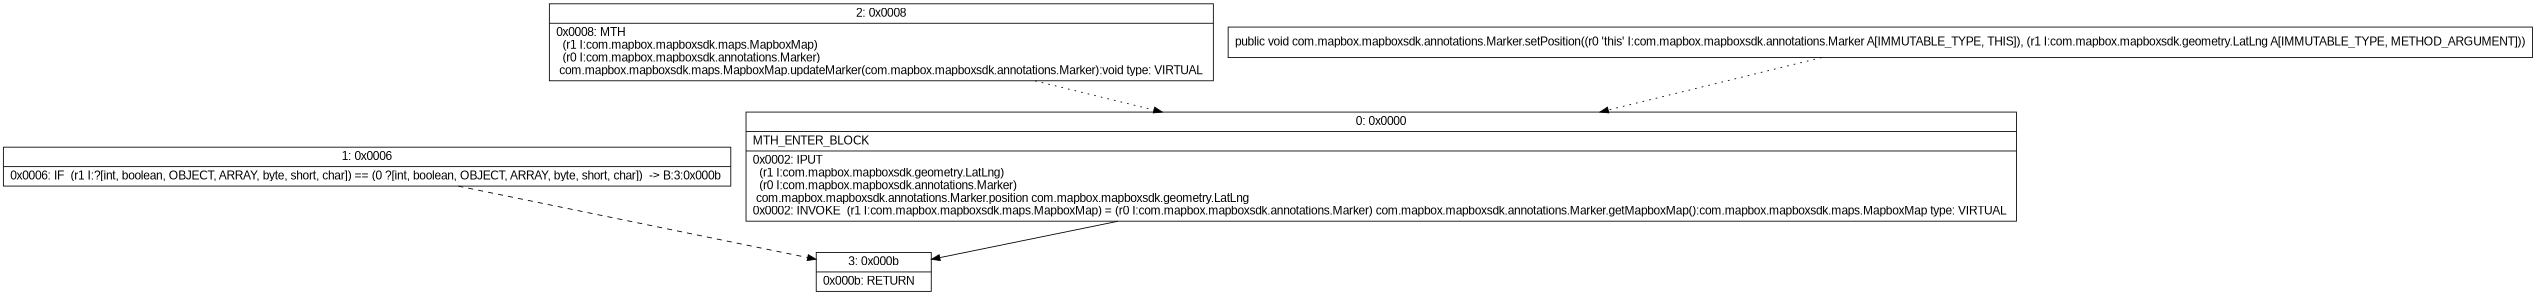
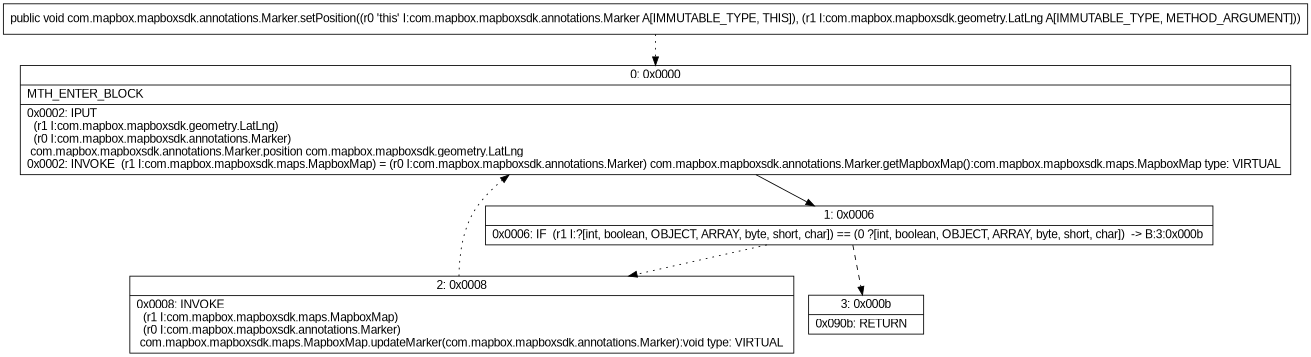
node "2: 0x0008": text "0x0008: MTH" -> "0x0008: INVOKE"
edge "0: 0x0000" -> "3: 0x000b": now "0: 0x0000" -> "1: 0x0006"
edge "1: 0x0006" -> "2: 0x0008": added
node "3: 0x000b": text "0x000b: RETURN" -> "0x090b: RETURN"
